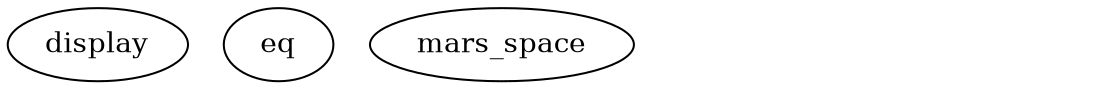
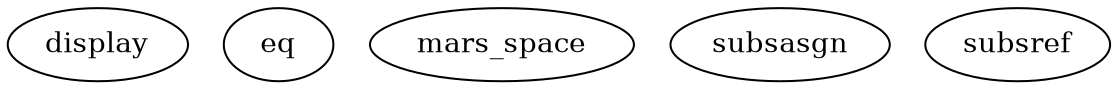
node "subsasgn": added
node "subsref": added
